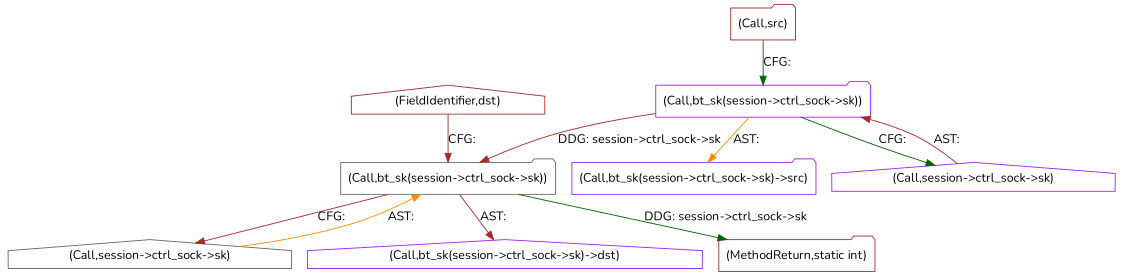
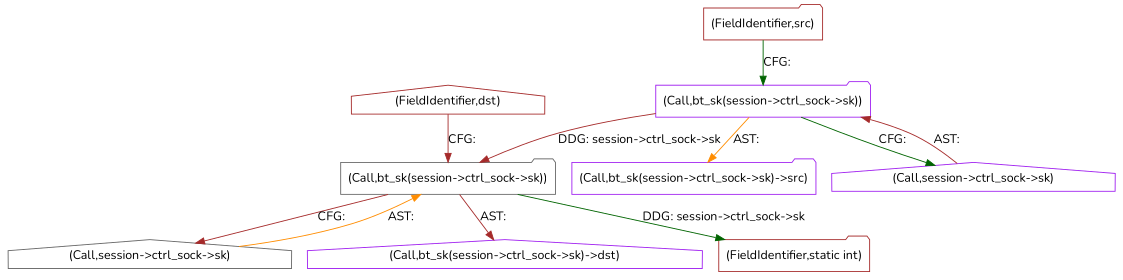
node "(Call,src)": label "(Call,src)" -> "(FieldIdentifier,src)"
node "(MethodReturn,static int)": label "(MethodReturn,static int)" -> "(FieldIdentifier,static int)"
